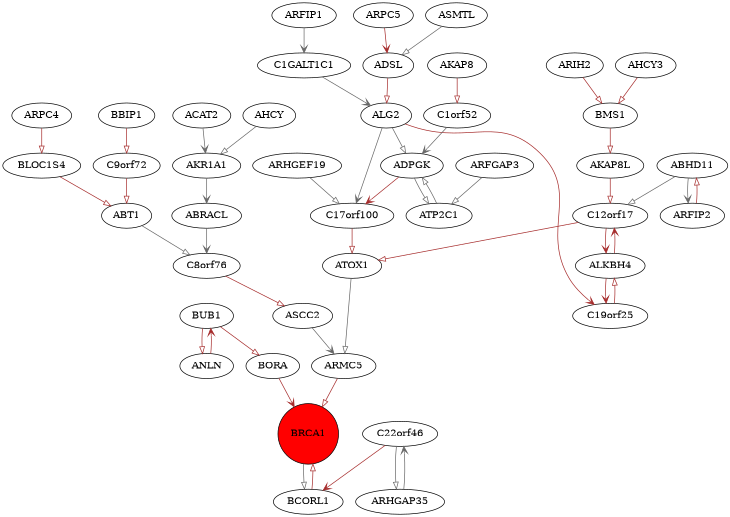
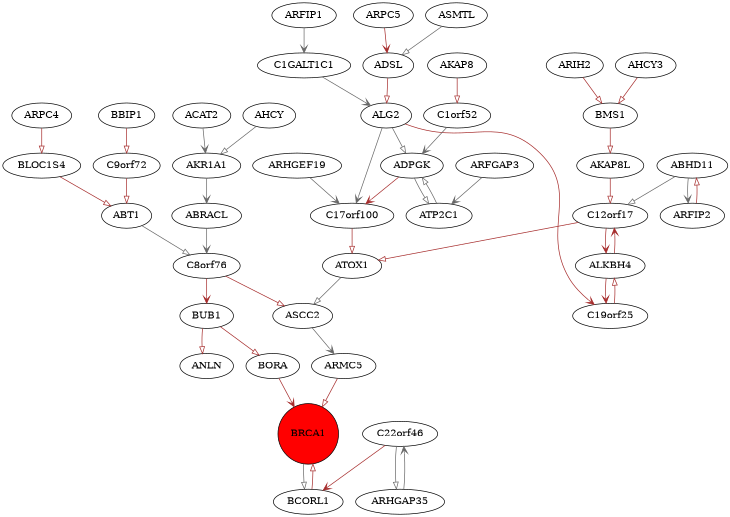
edge "ARHGEF19" -> "C17orf100": arrowhead onormal -> vee
edge "ARFGAP3" -> "ATP2C1": arrowhead onormal -> vee
edge "ATOX1" -> "ARMC5": now "ATOX1" -> "ASCC2"
edge "ANLN" -> "BUB1": now "C8orf76" -> "BUB1"
